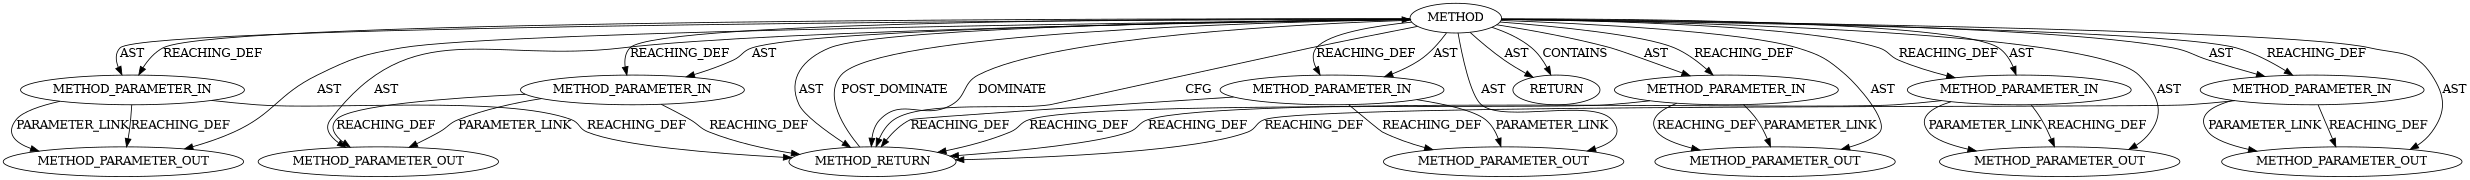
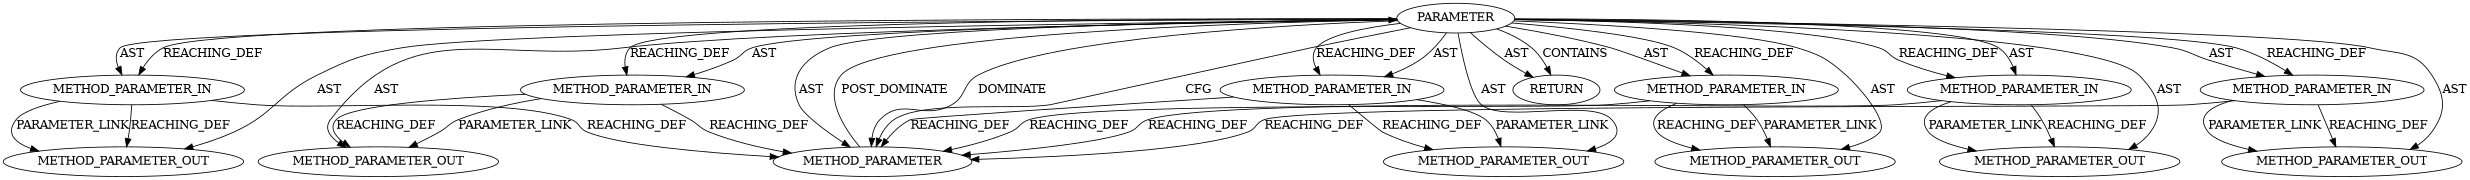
node "METHOD": label "METHOD" -> "PARAMETER"
node "METHOD_RETURN": label "METHOD_RETURN" -> "METHOD_PARAMETER"
